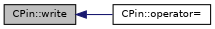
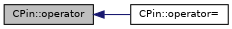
node "CPin::write": label "CPin::write" -> "CPin::operator"
